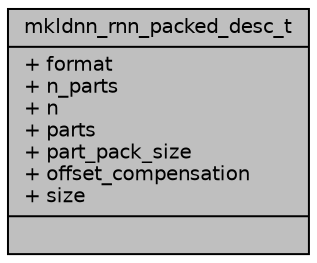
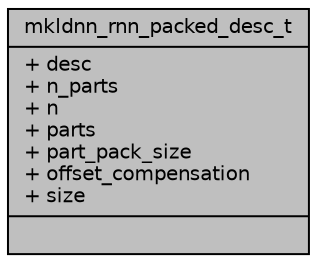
node "mkldnn_rnn_packed_desc_t": text "+ format" -> "+ desc"
